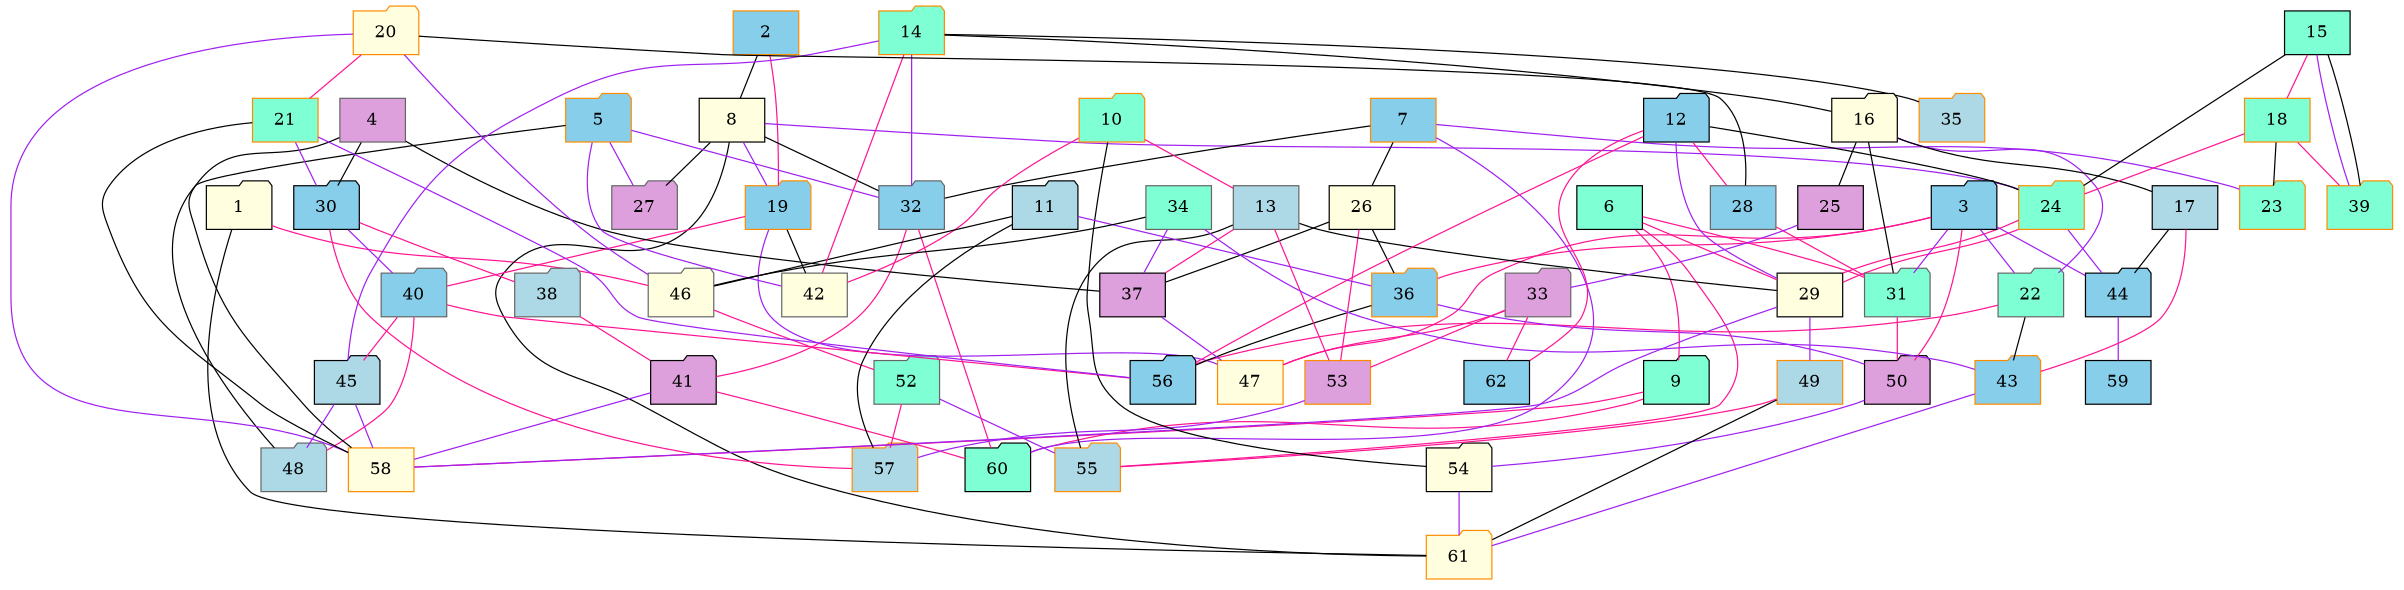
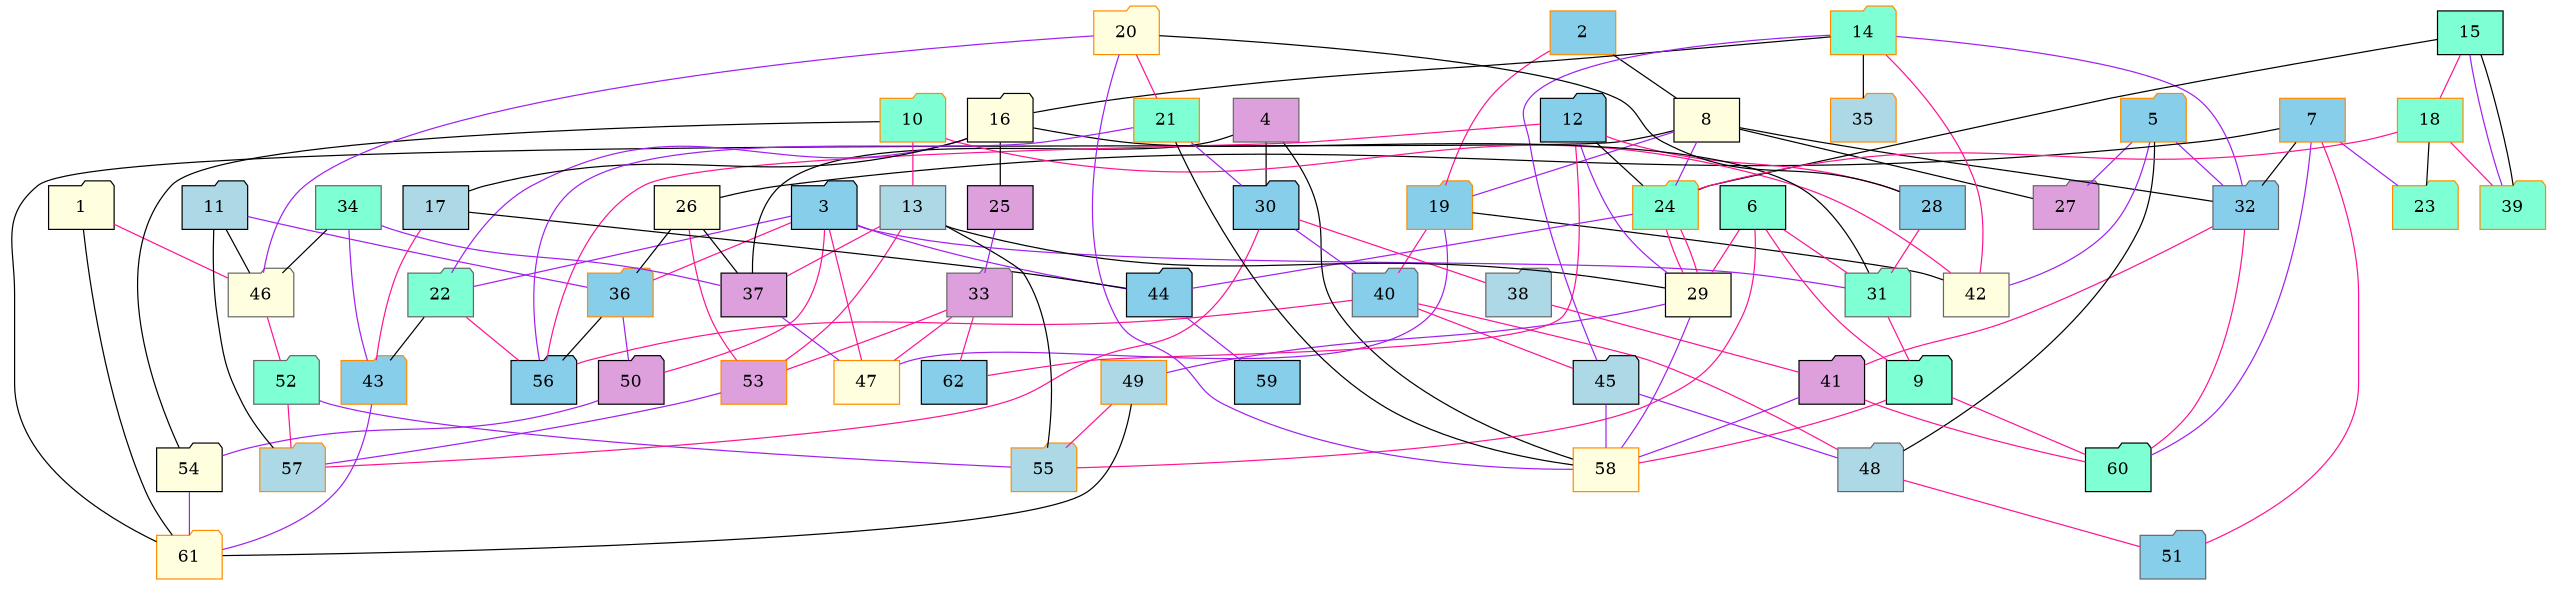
edge "31" -- "50": now "31" -- "9"
node "51": added
